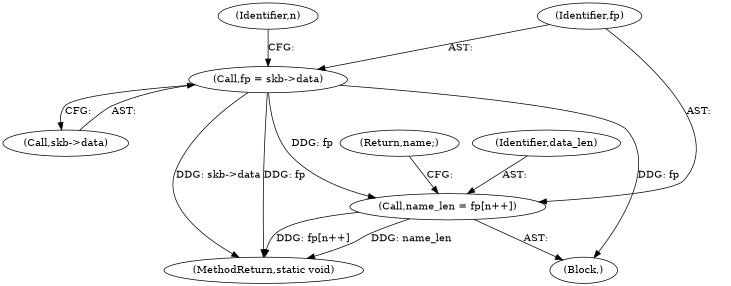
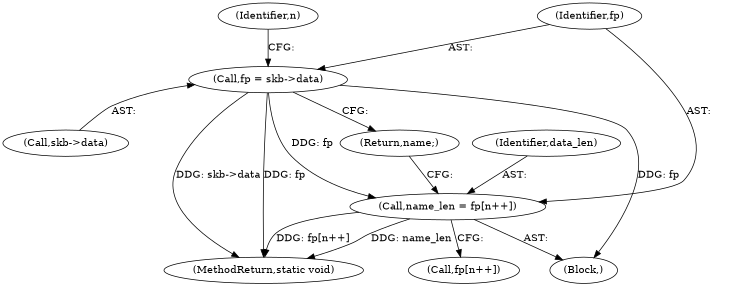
edge "(Call,fp = skb->data)" -> "(Call,skb->data)": now "(Call,fp = skb->data)" -> "(Return,name;)"
node "(Call,fp[n++])": added
